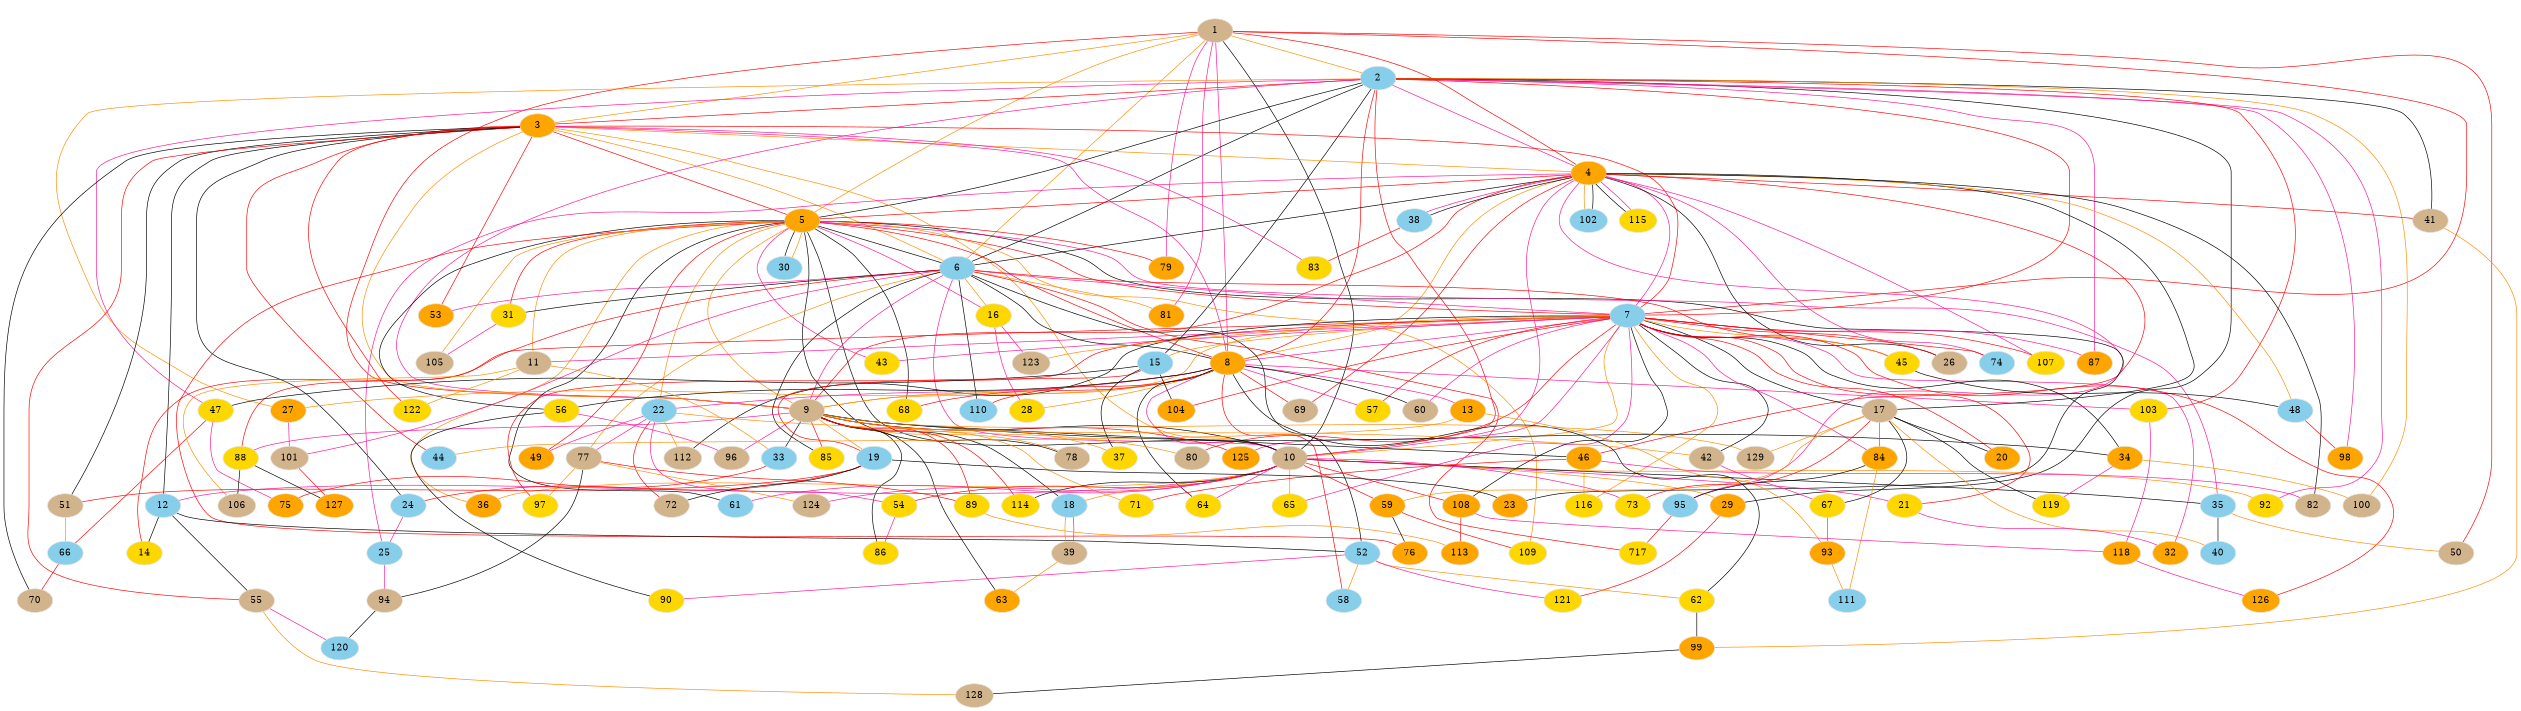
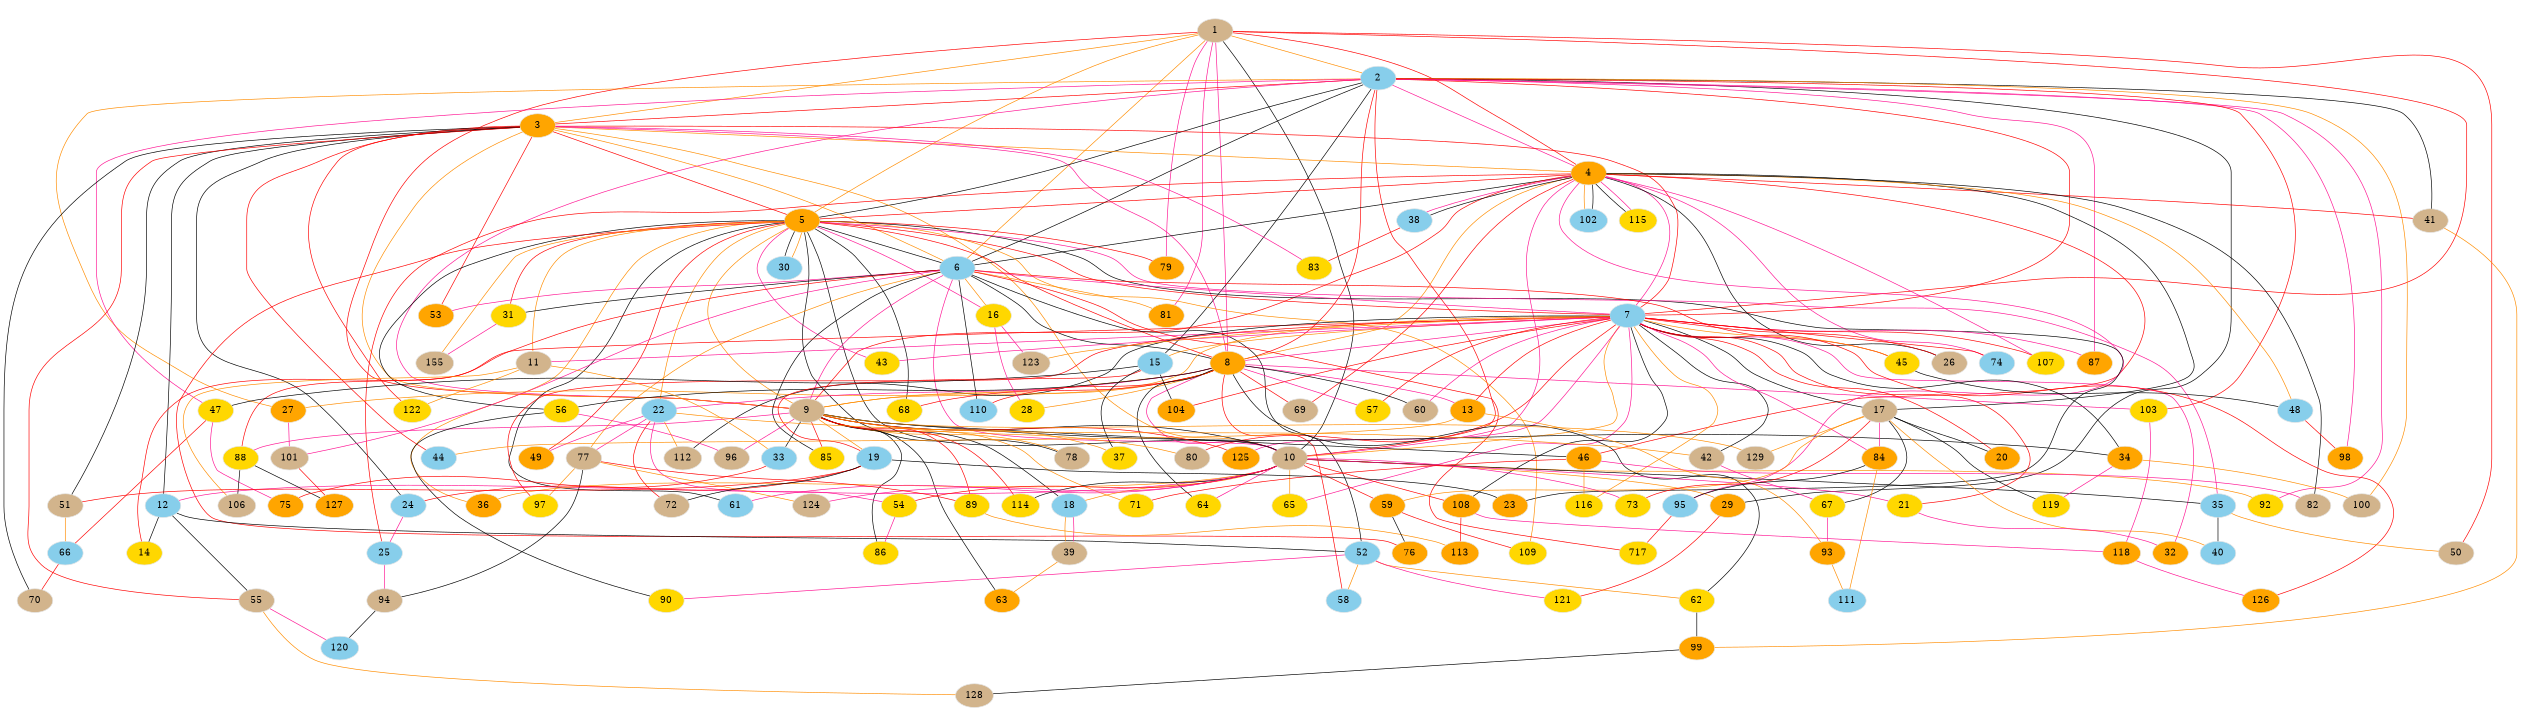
edge "4" -- "25": color deeppink -> red
edge "7" -- "13": added
node "105": label "105" -> "155"
